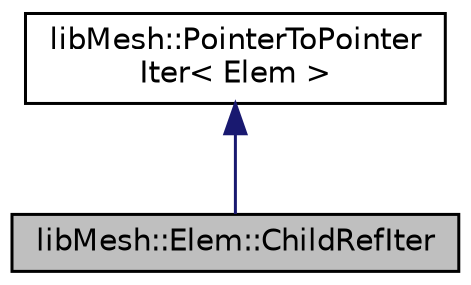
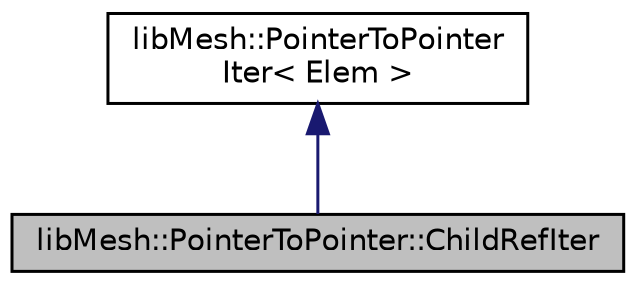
node "libMesh::Elem::ChildRefIter": label "libMesh::Elem::ChildRefIter" -> "libMesh::PointerToPointer::ChildRefIter"
